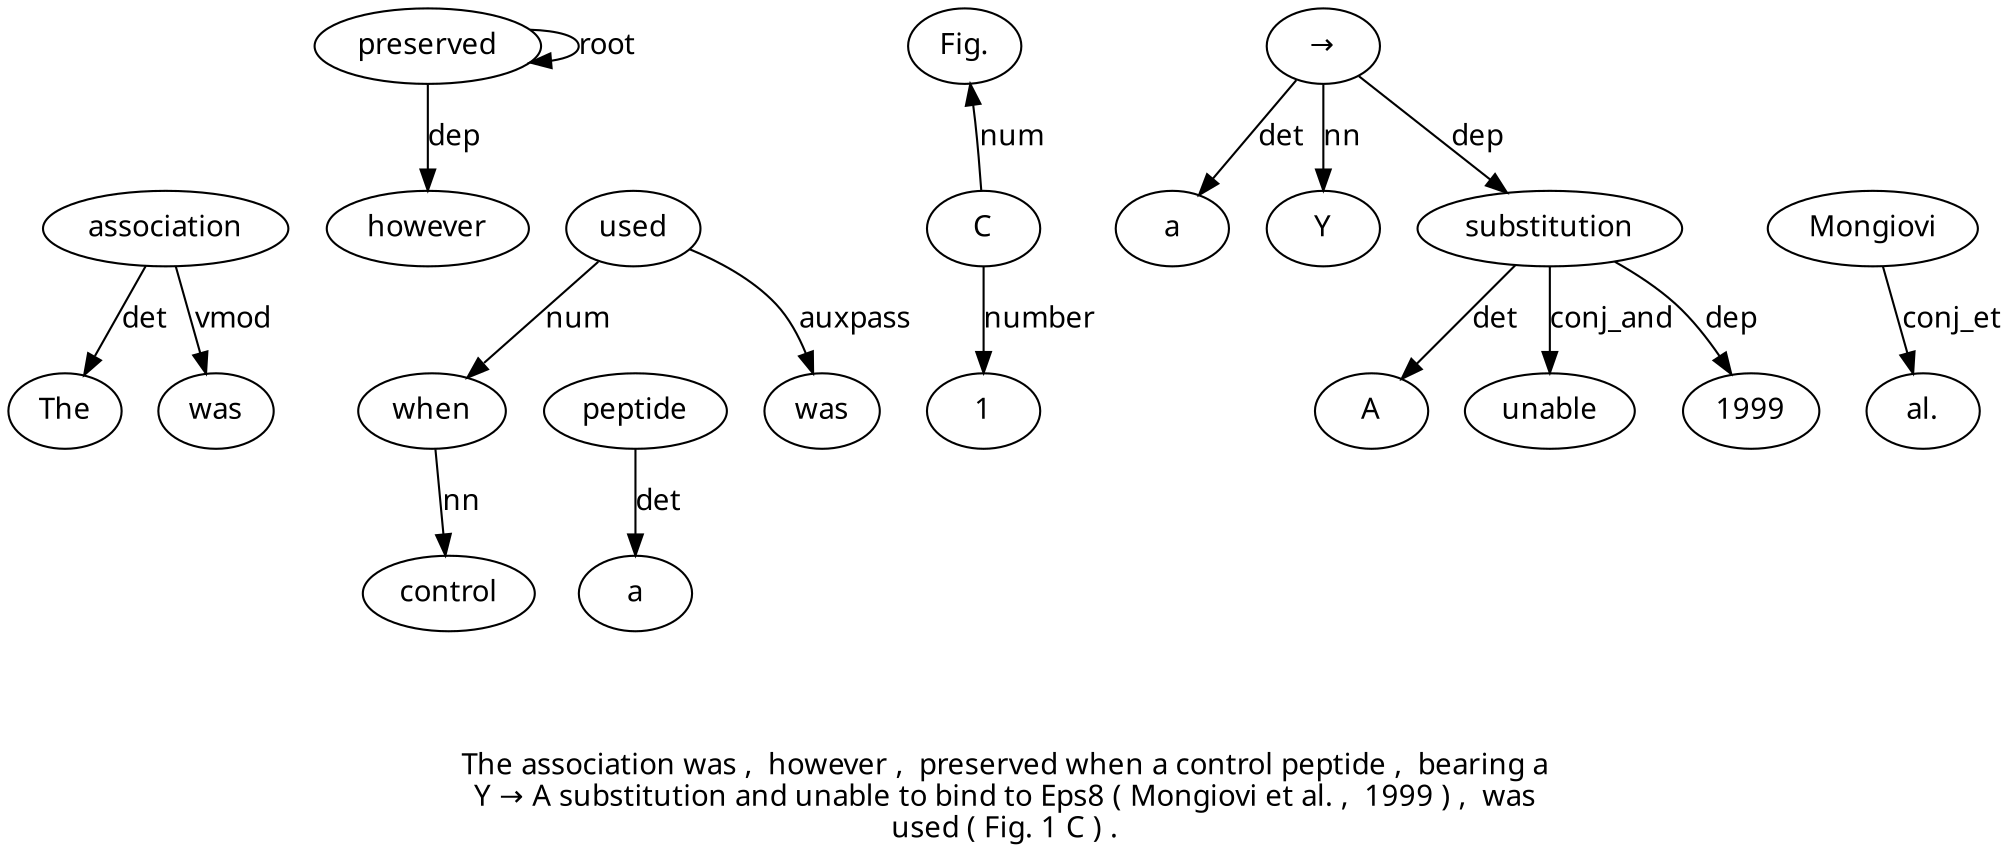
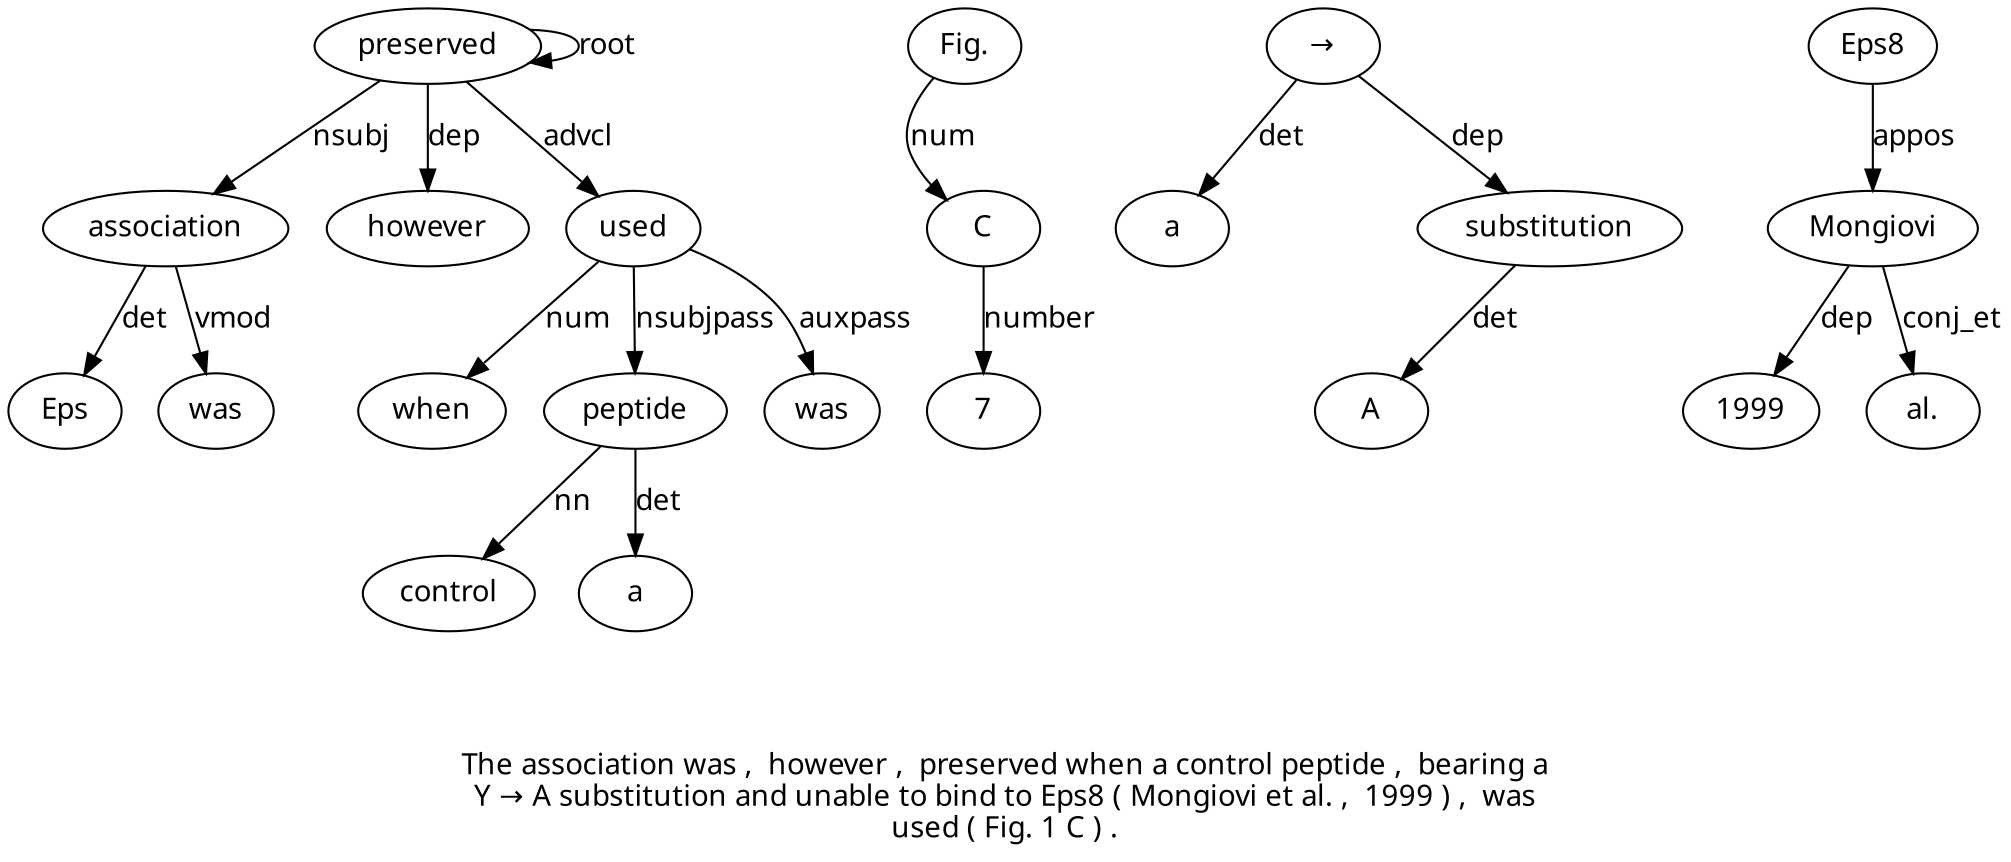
node "Eps8": added
edge "preserved" -> "association": added, label "nsubj"
edge "preserved" -> "used": added, label "advcl"
edge "C" -> "Fig.": reversed
node "Y": removed
edge "substitution" -> "1999": now "Mongiovi" -> "1999"
edge "used" -> "peptide": added, label "nsubjpass"
node "The": label "The" -> "Eps"
node "1": label "1" -> "7"
node "unable": removed
edge "when" -> "control": now "peptide" -> "control"
